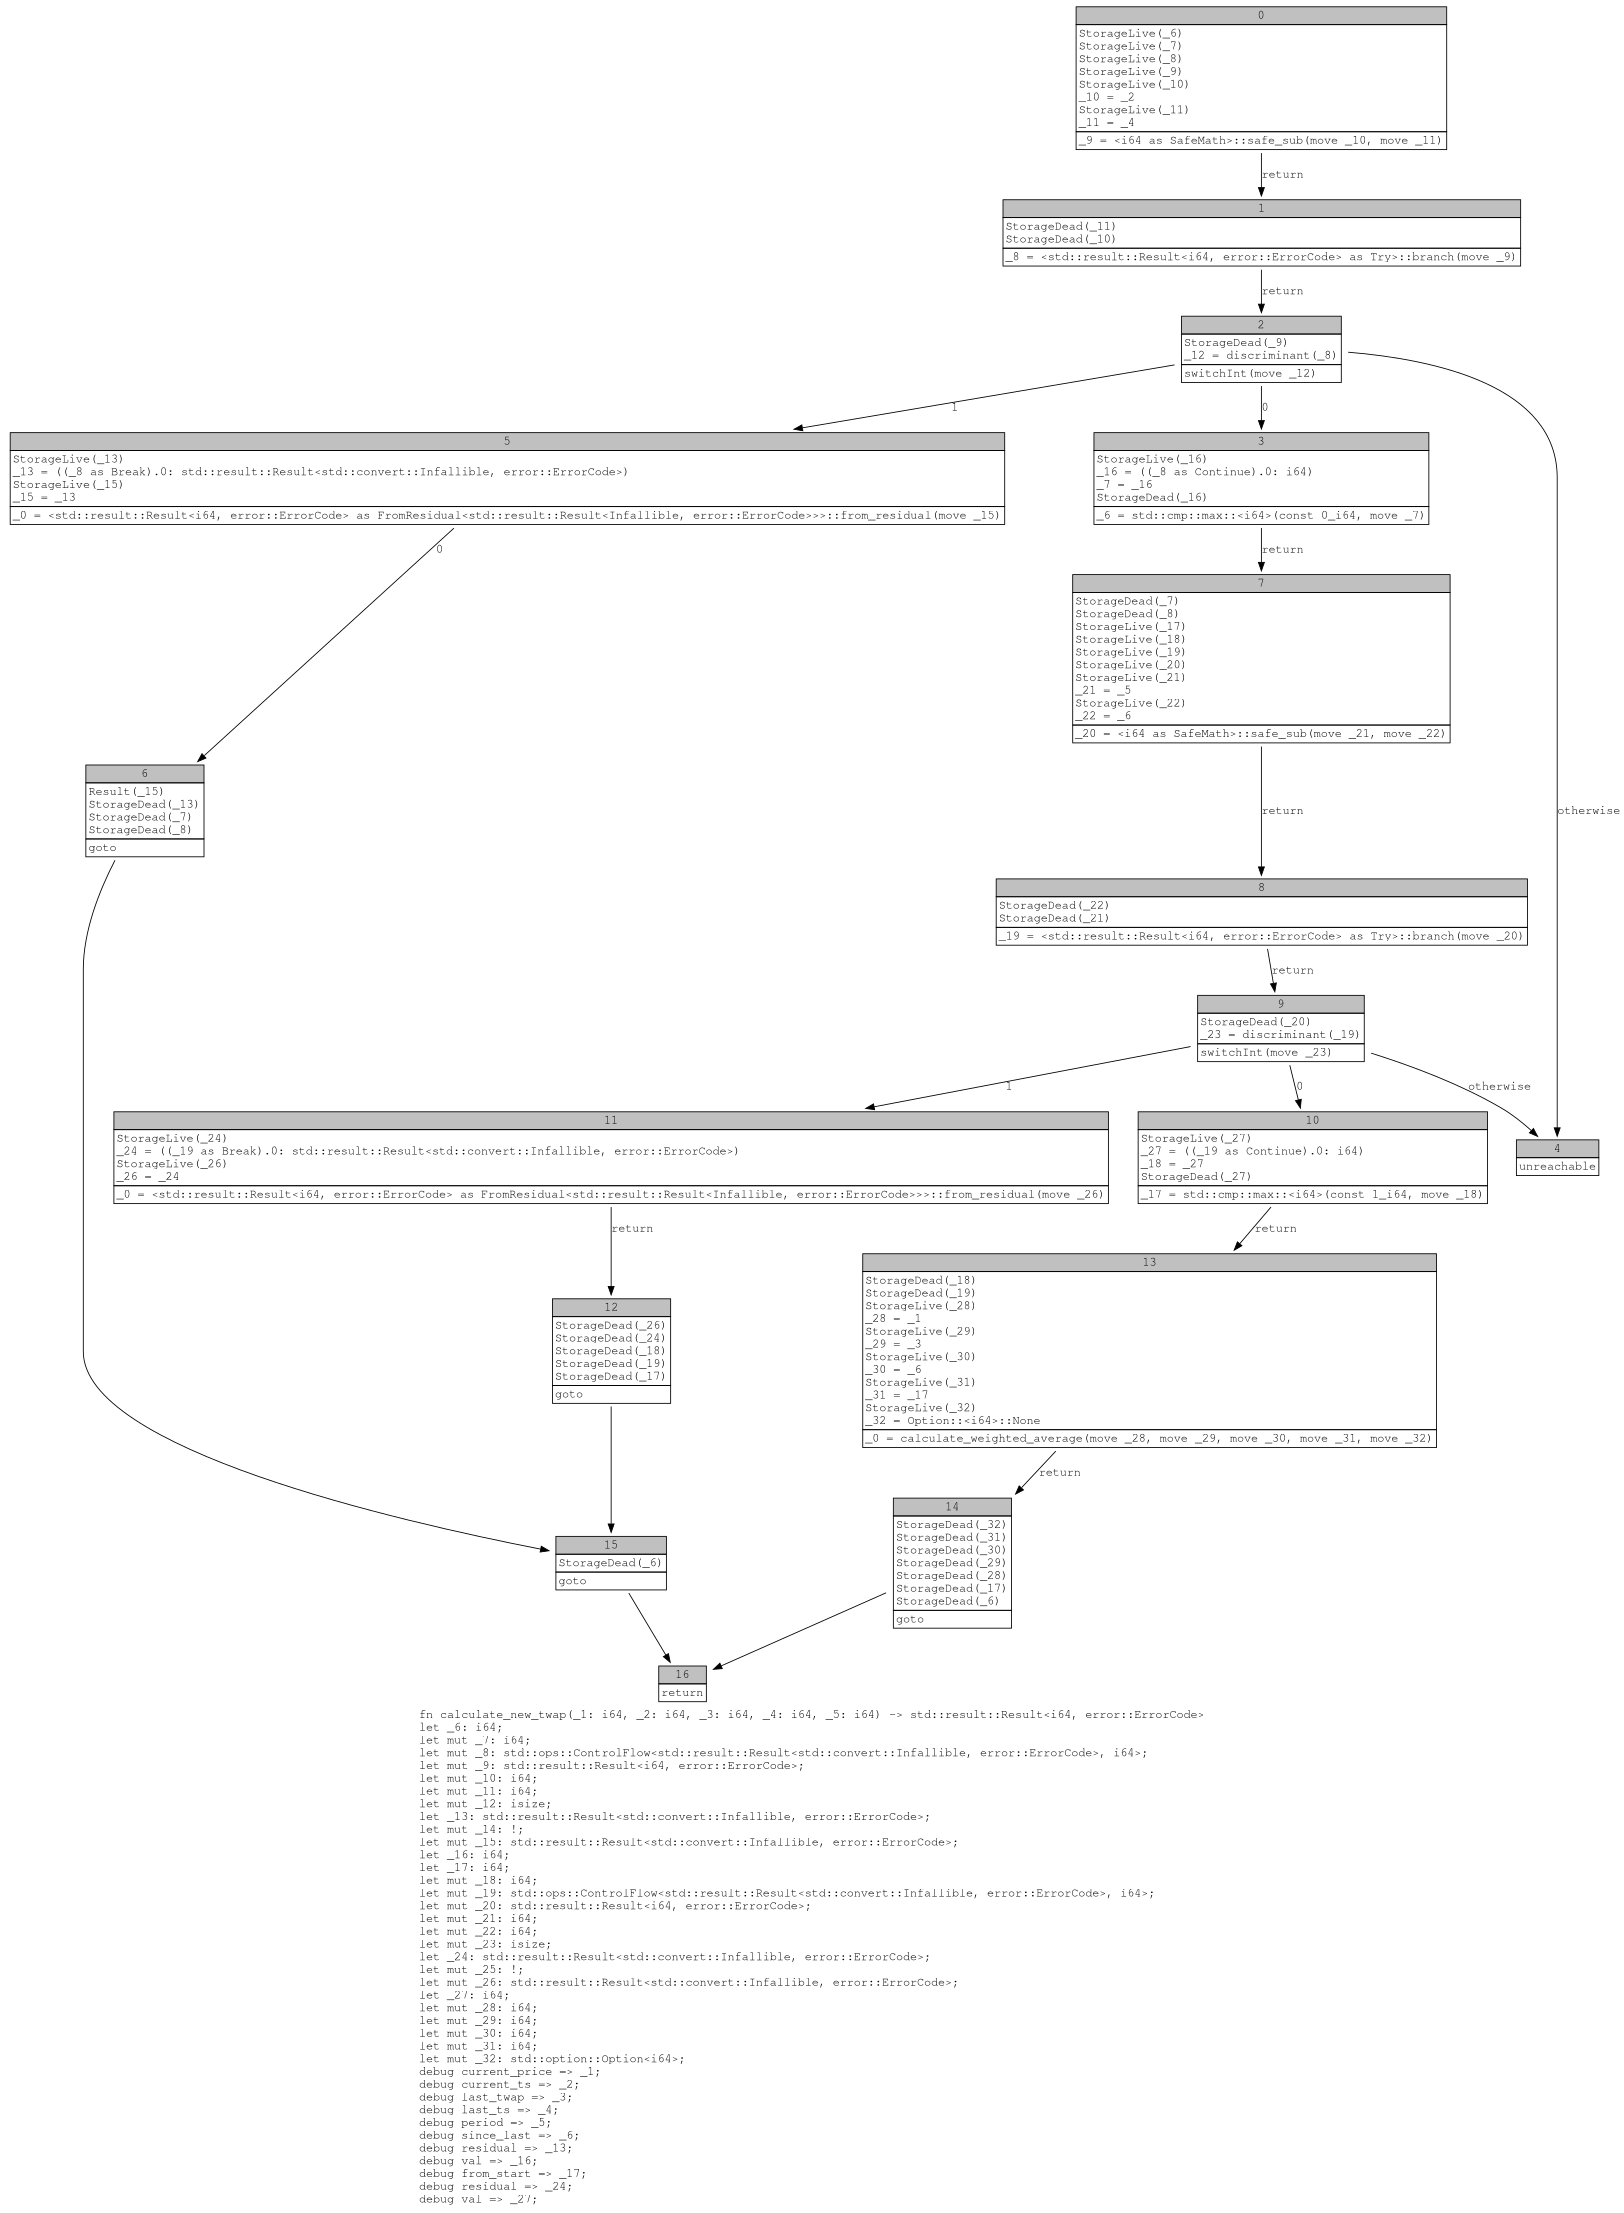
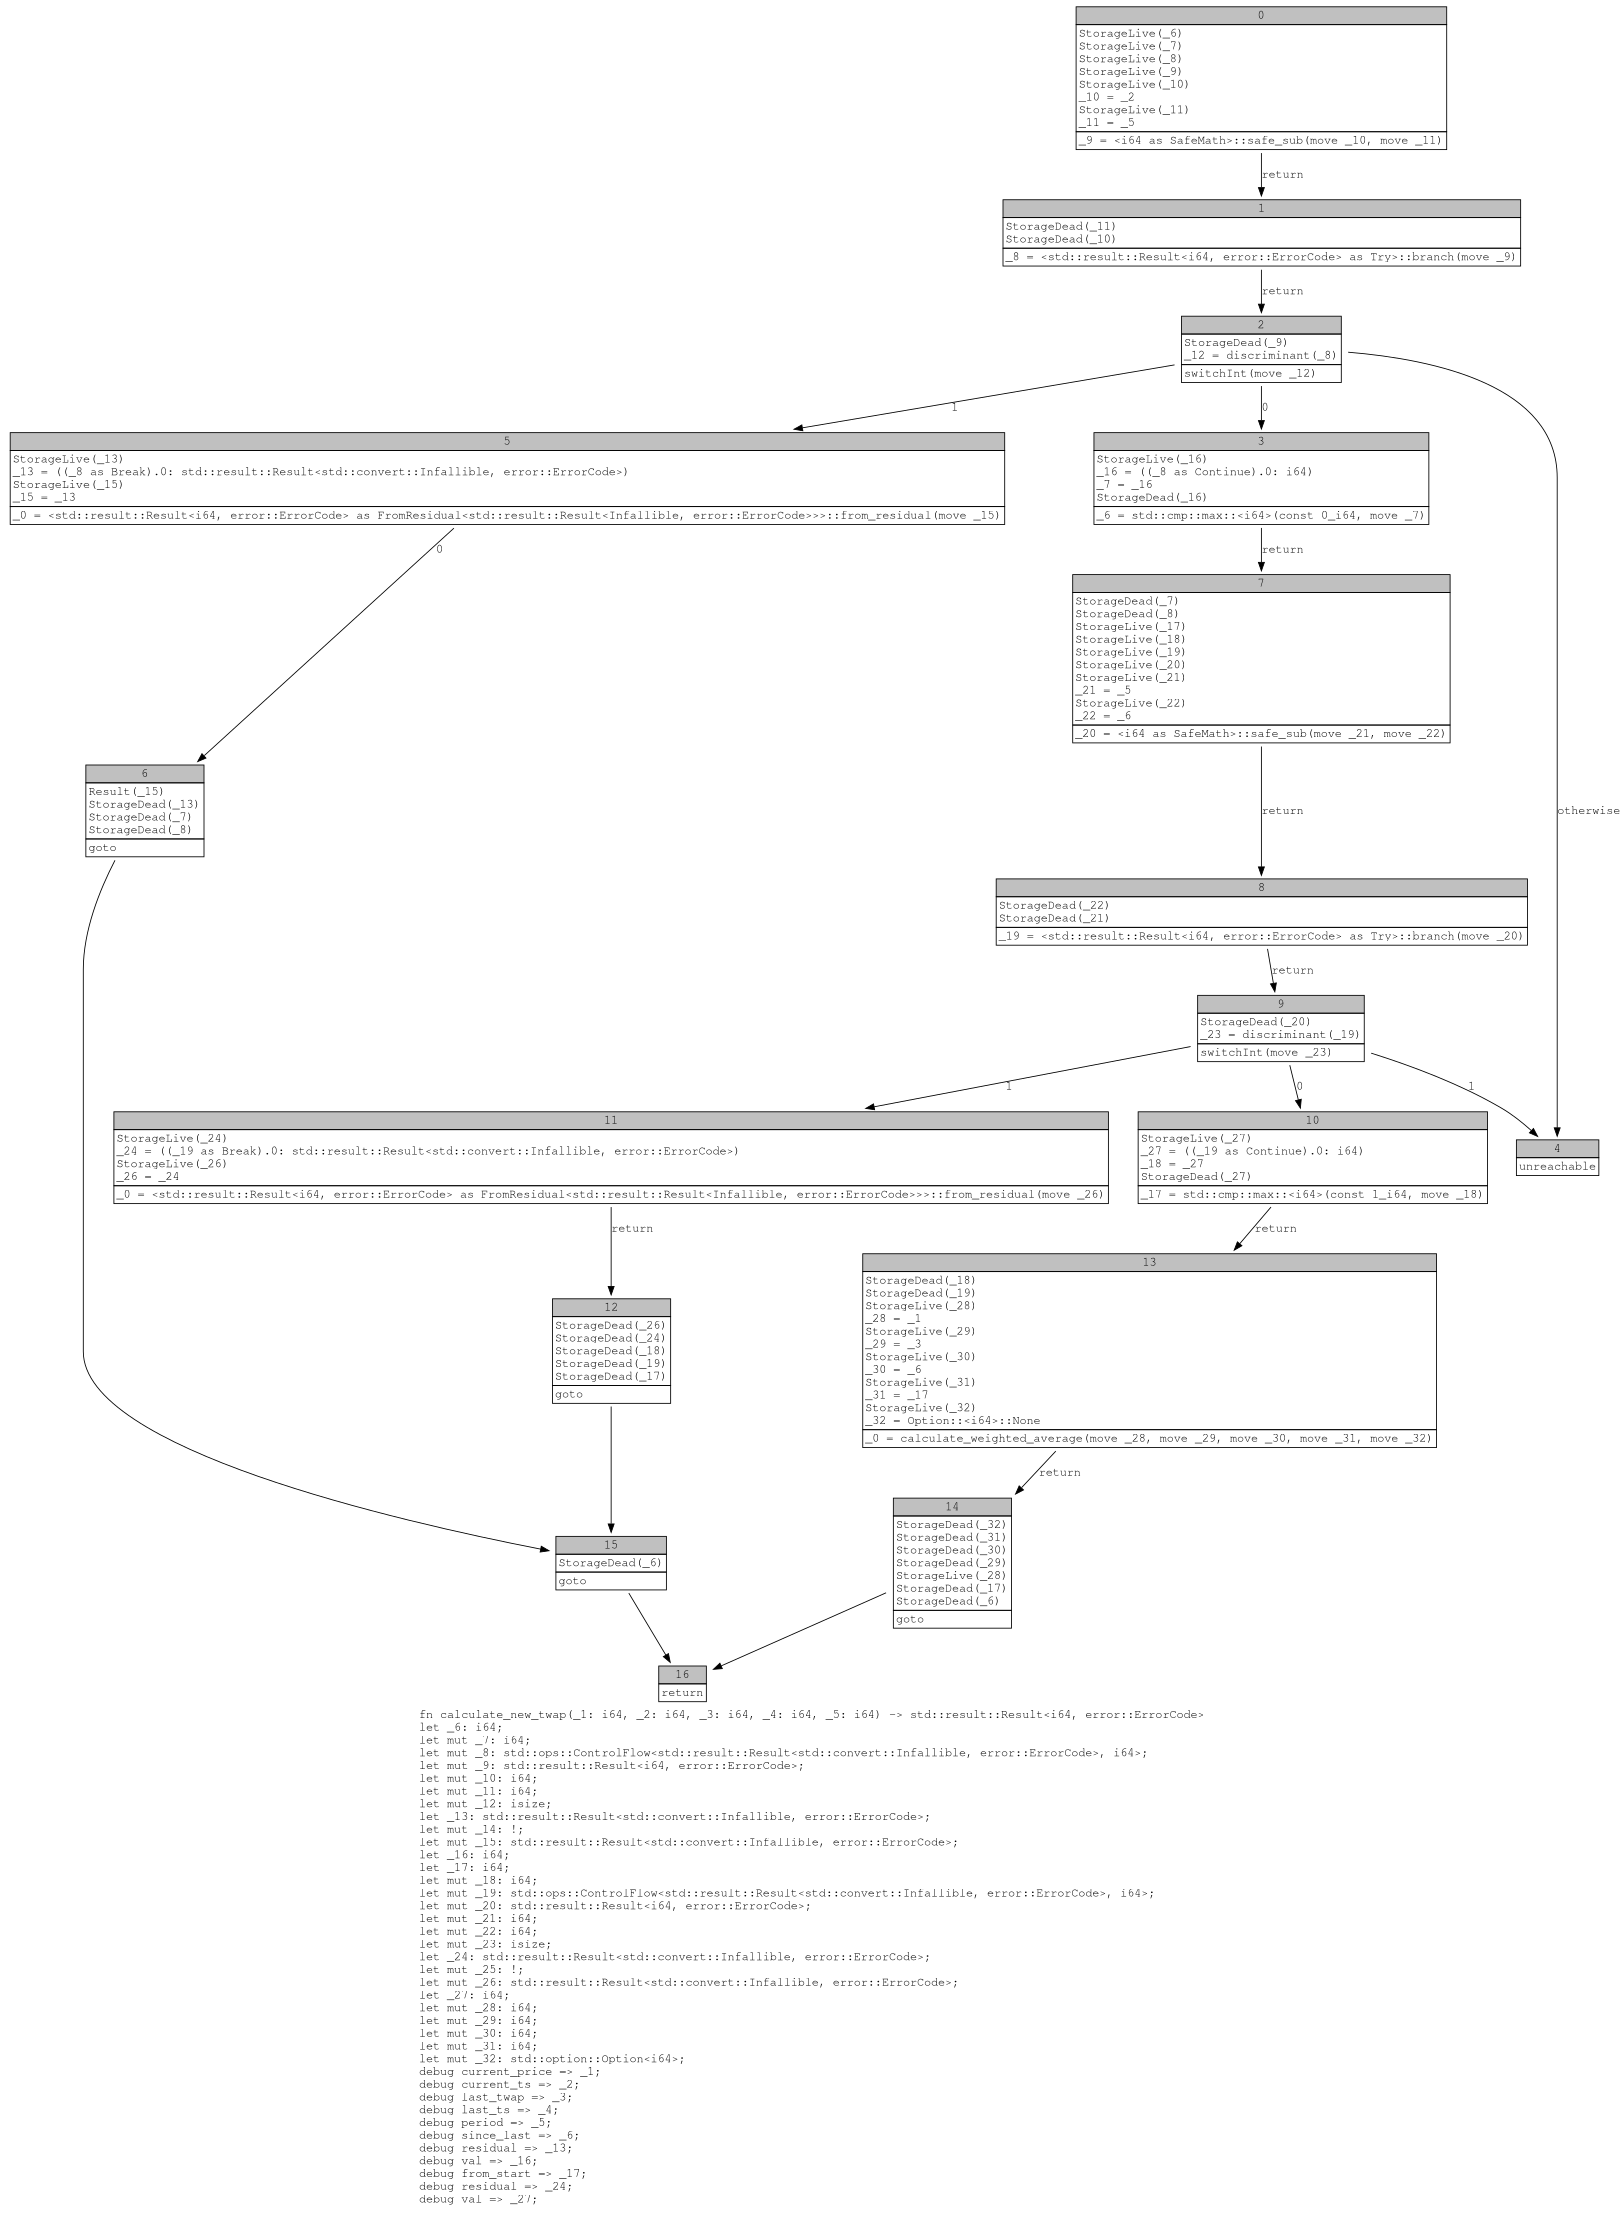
node "0": text "_11 = _4" -> "_11 = _5"
edge "9" -> "4": label "otherwise" -> "1"
node "14": text "StorageDead(_28)" -> "StorageLive(_28)"
